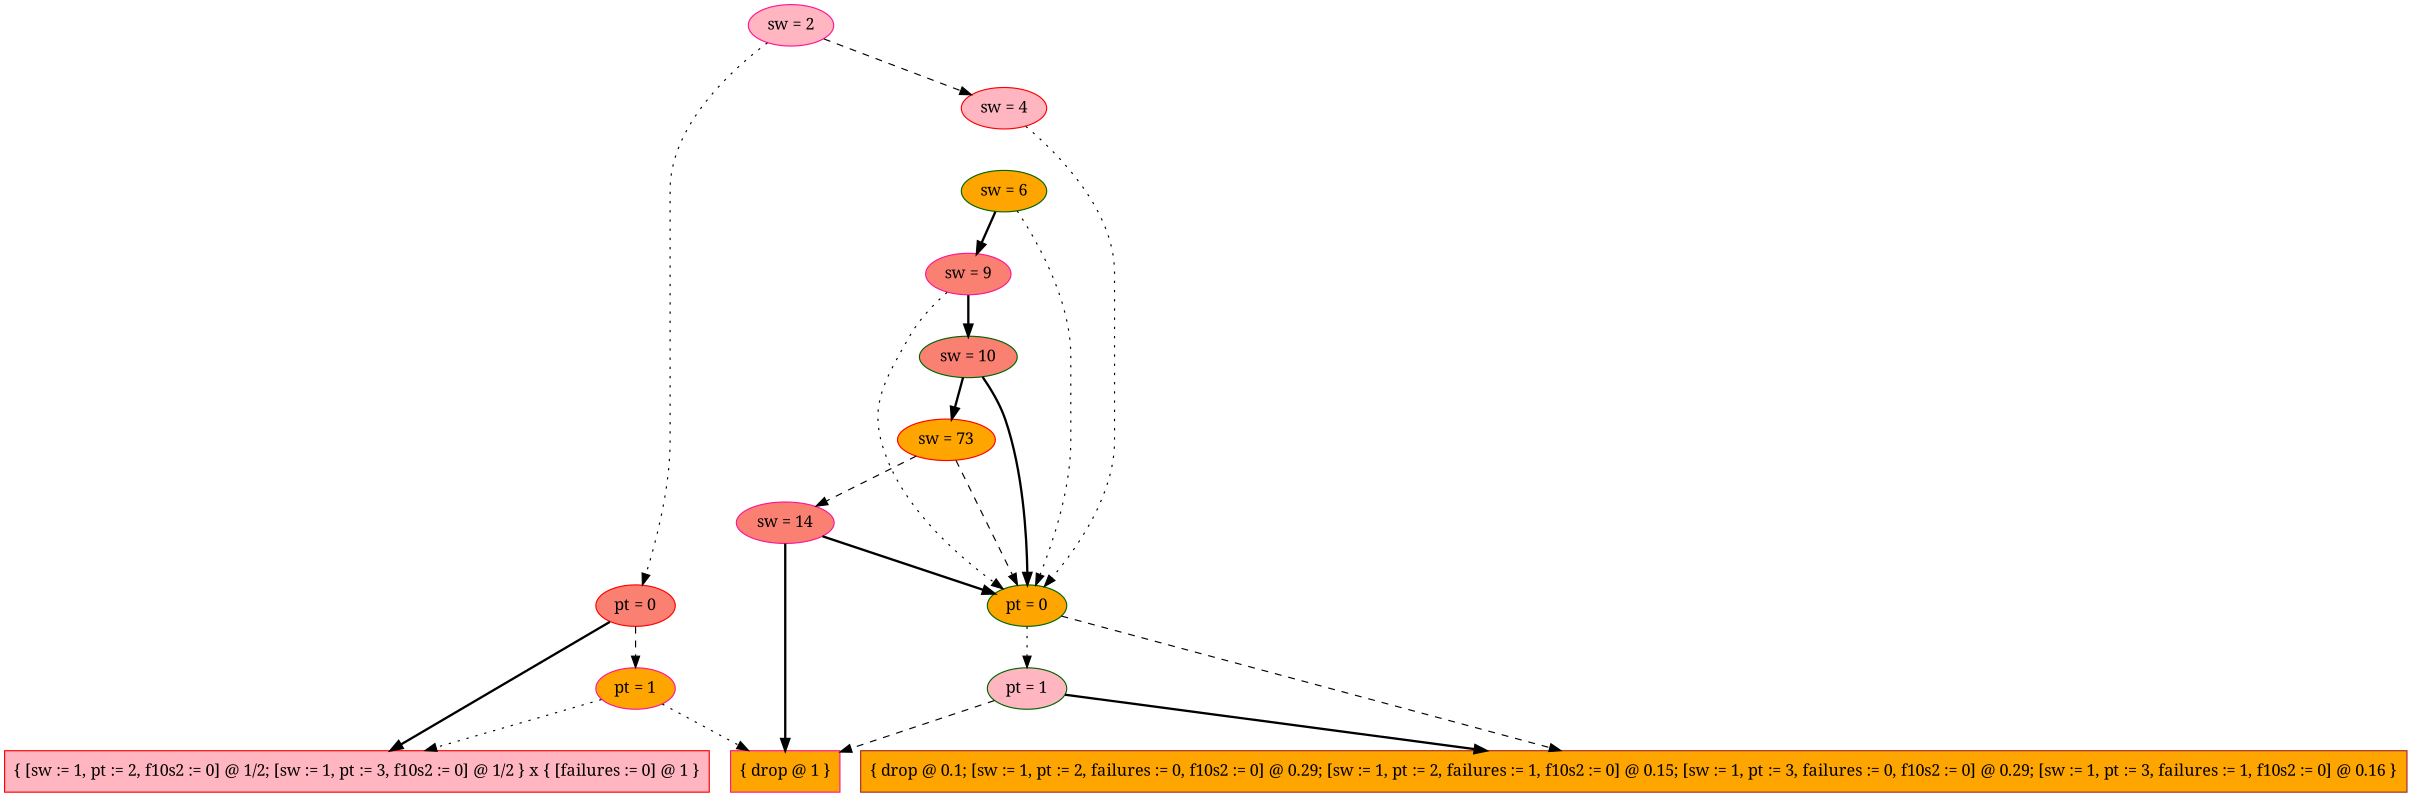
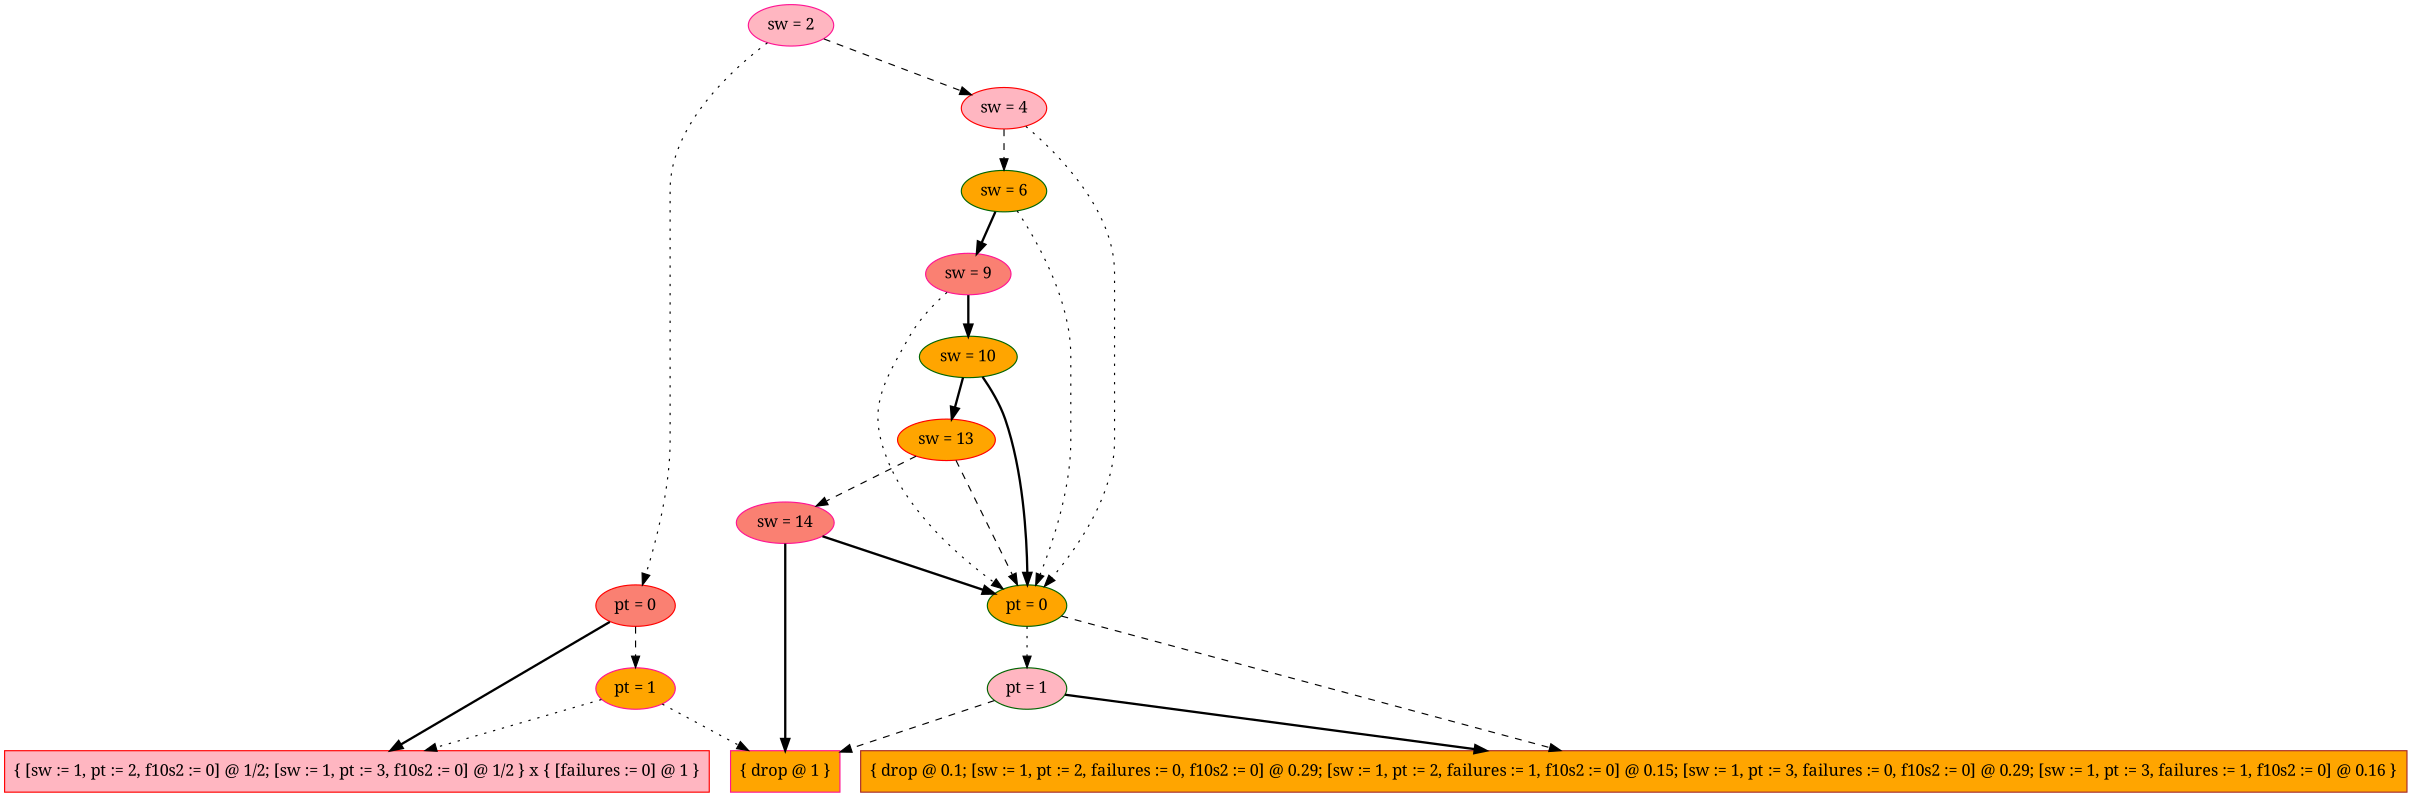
edge "sw = 4" -> "sw = 6": added
node "sw = 10": fillcolor salmon -> orange
node "sw = 73": label "sw = 73" -> "sw = 13"
